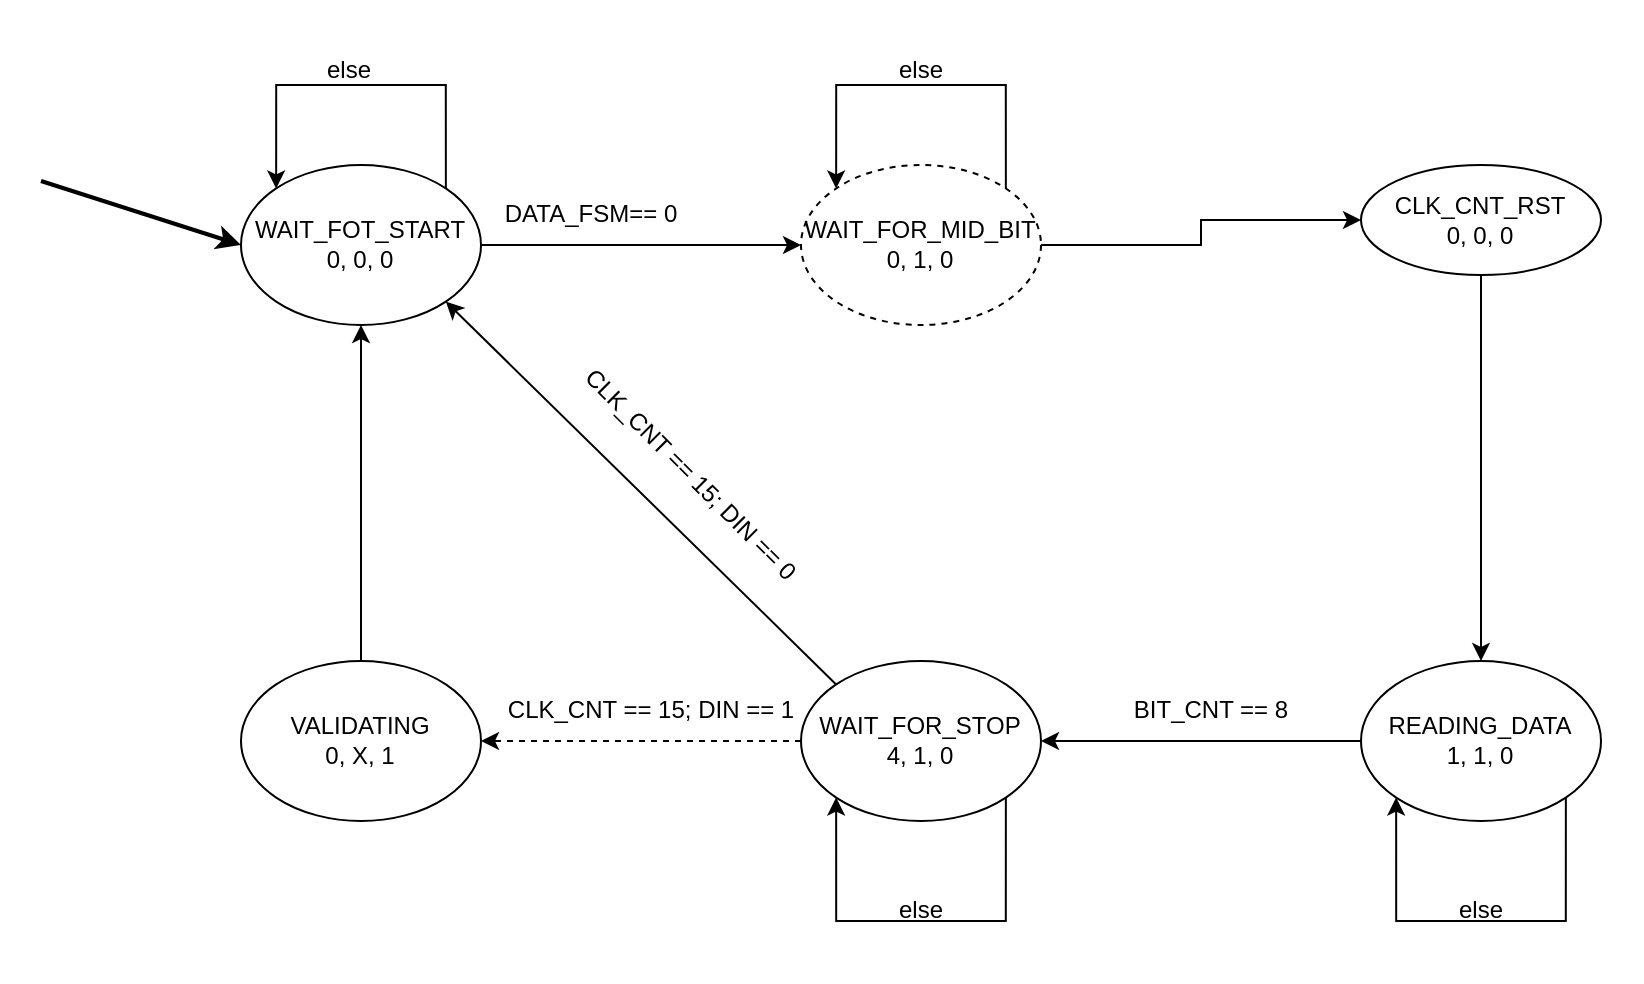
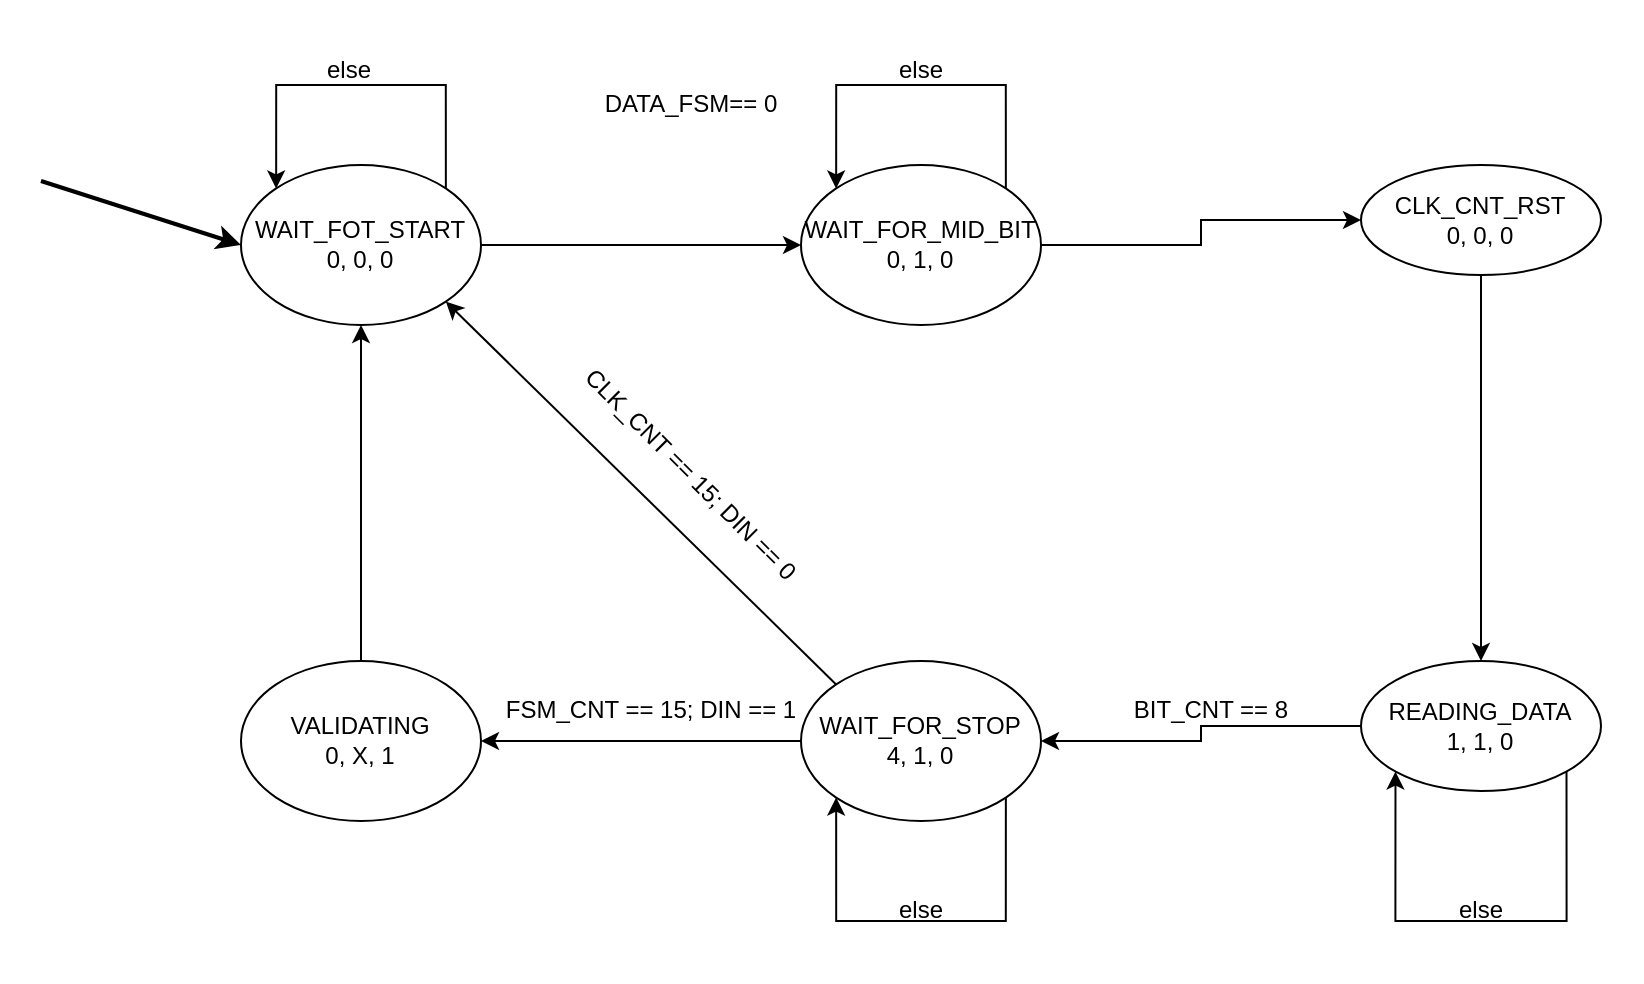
node "DATA_FSM== 0": moved (591, 215) -> (691, 105)
node "WAIT_FOR_MID_BIT 0, 1, 0": style dashed -> solid
node "CLK_CNT == 15; DIN == 1": label "CLK_CNT == 15; DIN == 1" -> "FSM_CNT == 15; DIN == 1"
edge "WAIT_FOR_STOP 4, 1, 0" -> "VALIDATING 0, X, 1": style dashed -> solid
node "READING_DATA1, 1, 0": size 240x160 -> 240x130
